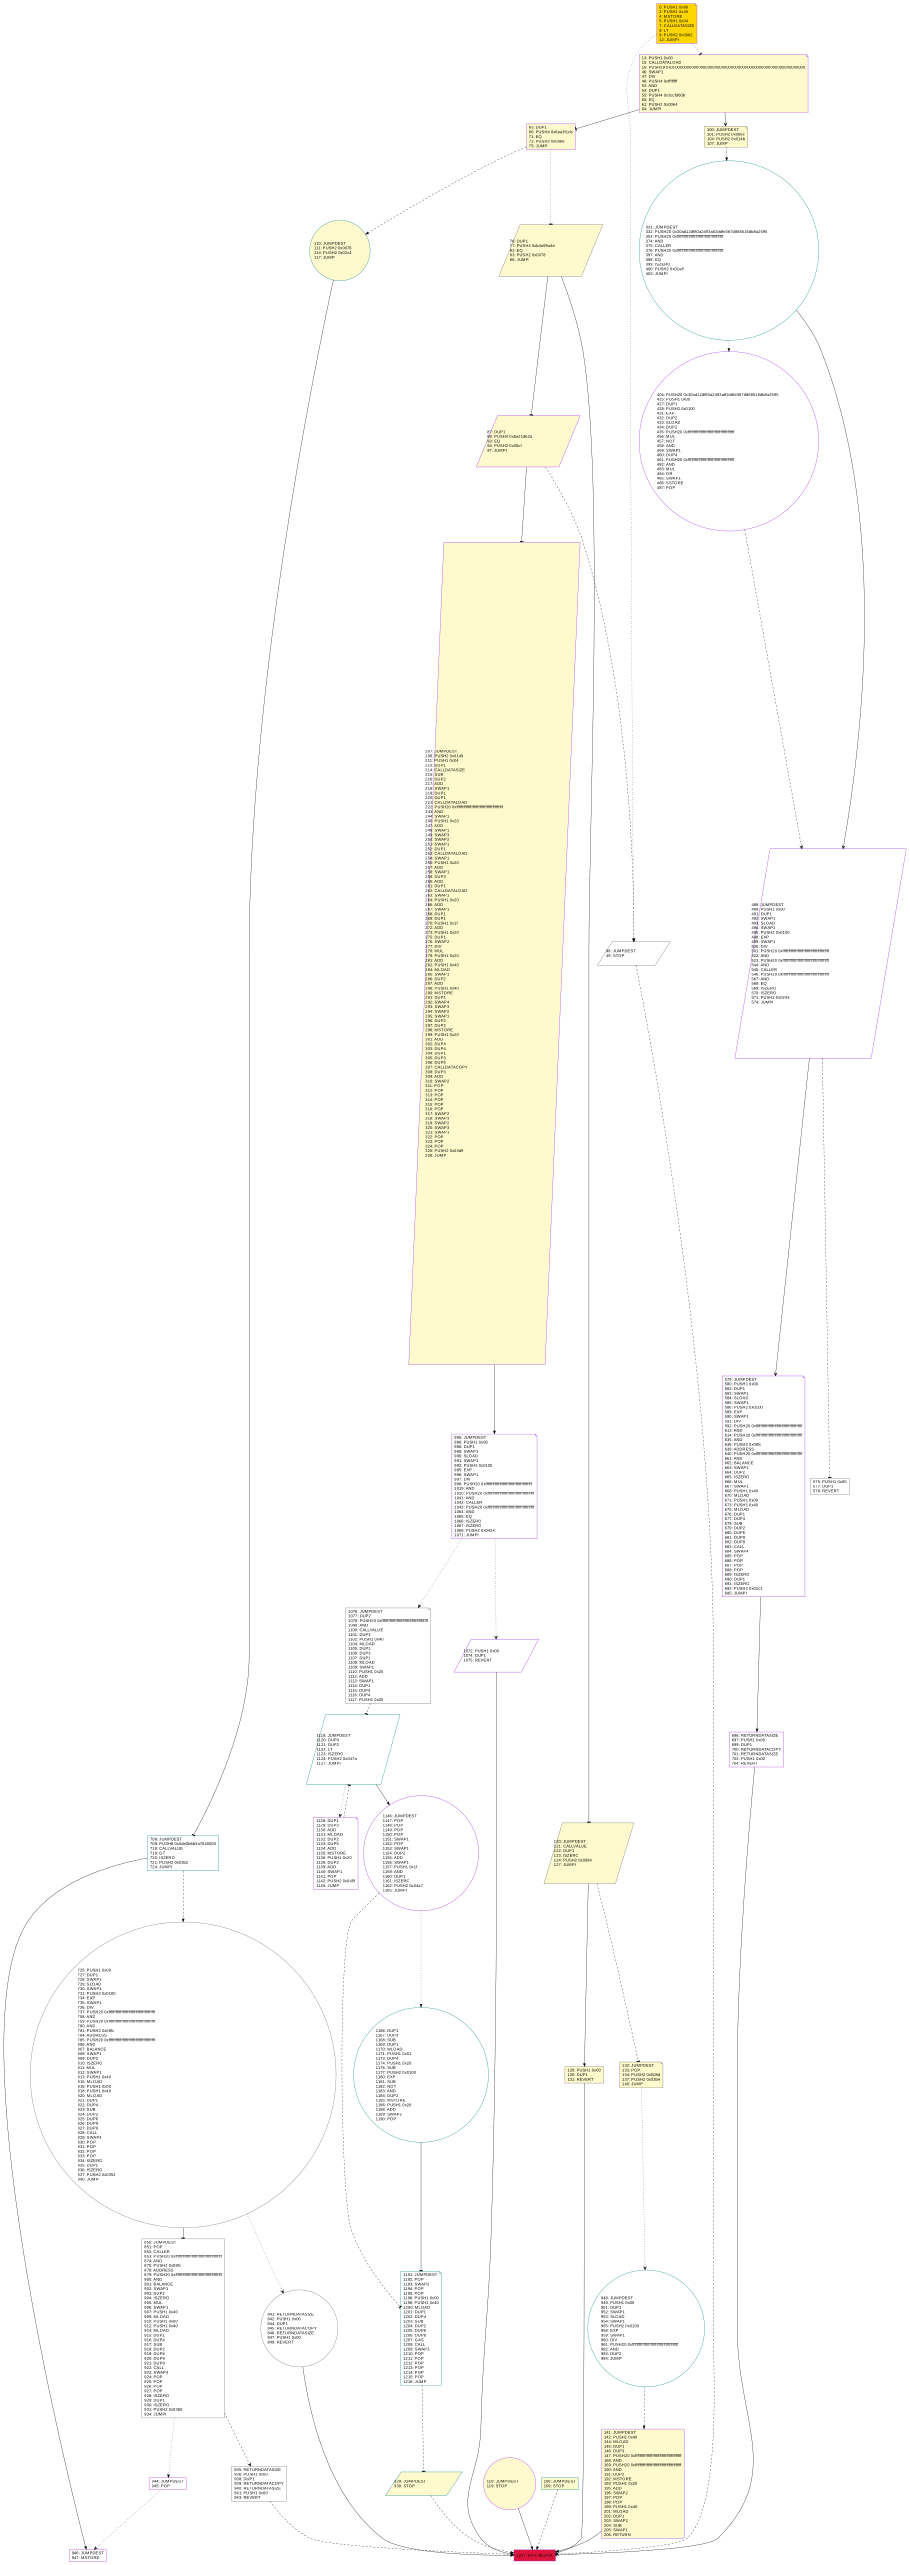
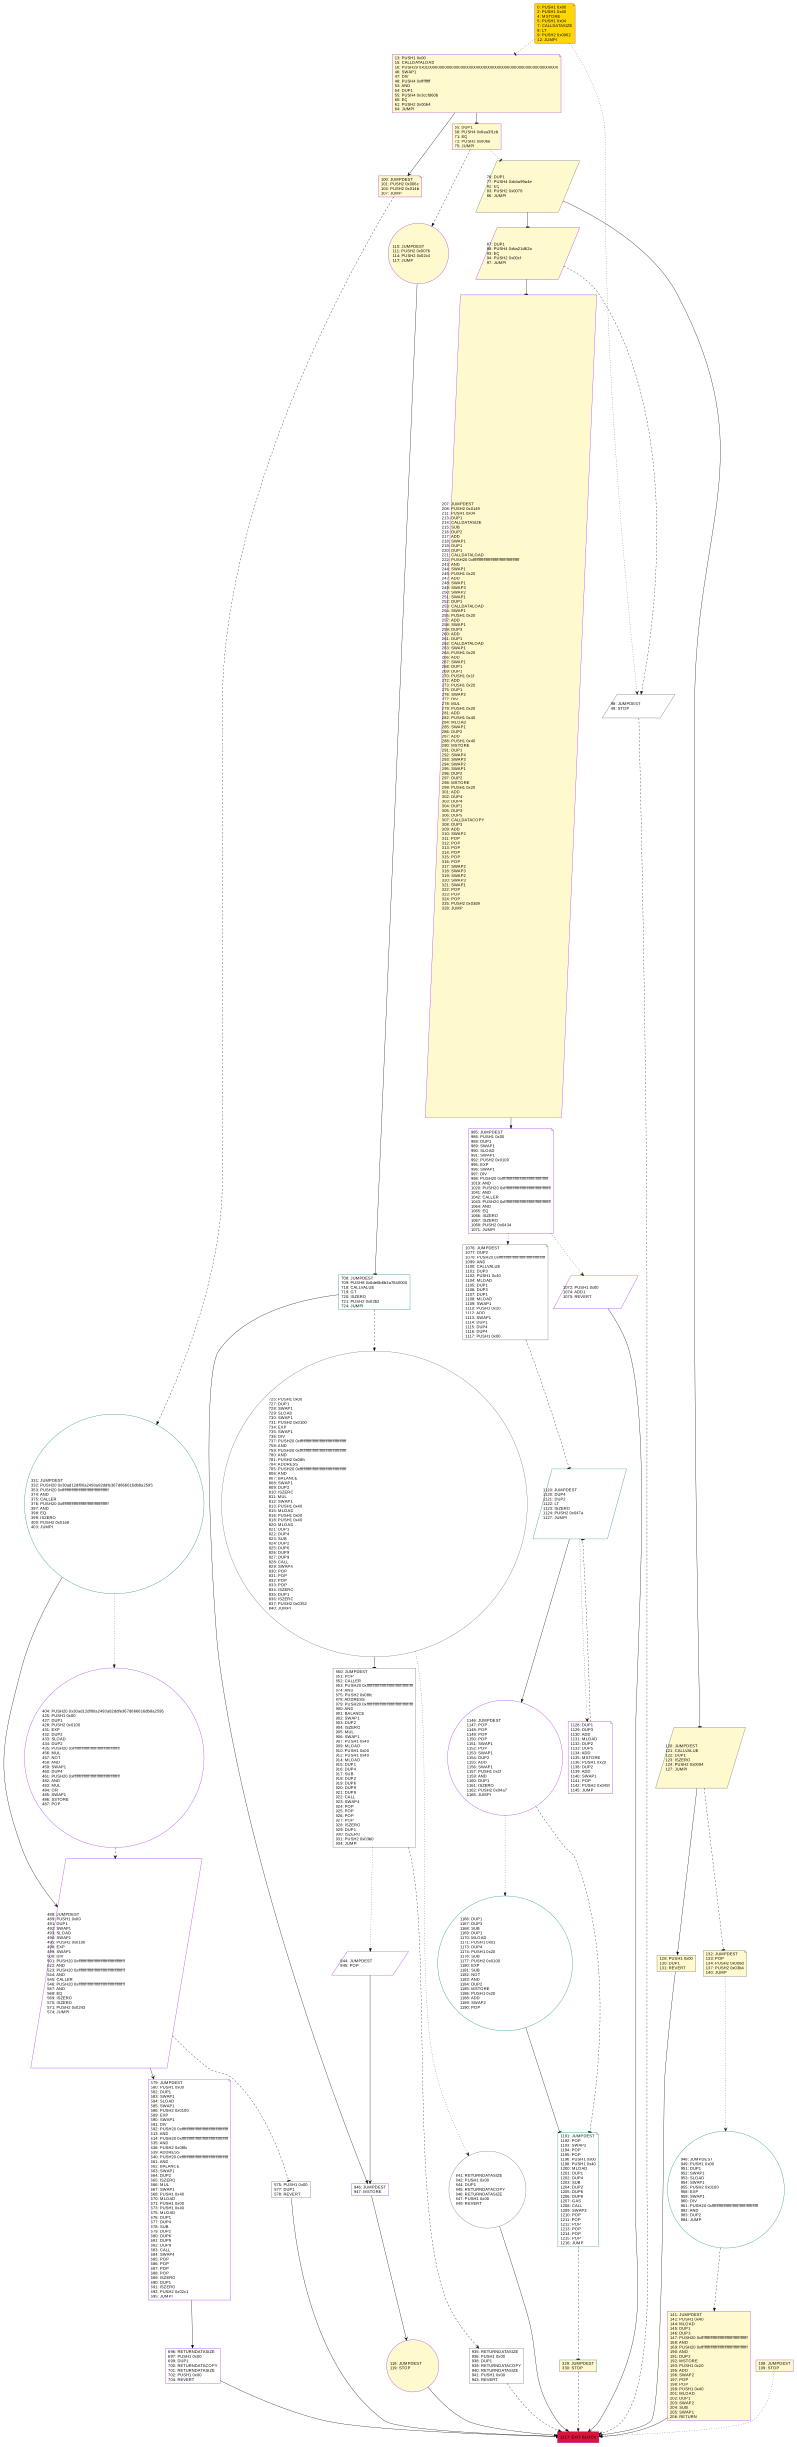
node "100: JUMPDEST 101: PUSH2 0x006c 104: PUSH2 0x014b 107: JUMP": color gray40 -> purple
node "110: JUMPDEST 111: PUSH2 0x0076 114: PUSH2 0x02c4 117: JUMP": color teal -> purple
node "1072: PUSH1 0x00 1074: DUP1 1075: REVERT": label "1072: PUSH1 0x00 1074: DUP1 1075: REVERT" -> "1072: PUSH1 0x00 1074: ADD1 1075: REVERT"
edge "946: JUMPDEST 947: MSTORE" -> "118: JUMPDEST 119: STOP": added
edge "575: PUSH1 0x00 577: DUP1 578: REVERT" -> "1217: EXIT BLOCK": added
node "944: JUMPDEST 945: POP": shape box -> parallelogram
node "329: JUMPDEST 330: STOP": shape parallelogram -> box
node "108: JUMPDEST 109: STOP": color teal -> purple
edge "944: JUMPDEST 945: POP" -> "946: JUMPDEST 947: MSTORE": style dotted -> solid
edge "108: JUMPDEST 109: STOP" -> "1217: EXIT BLOCK": style dashed -> dotted
